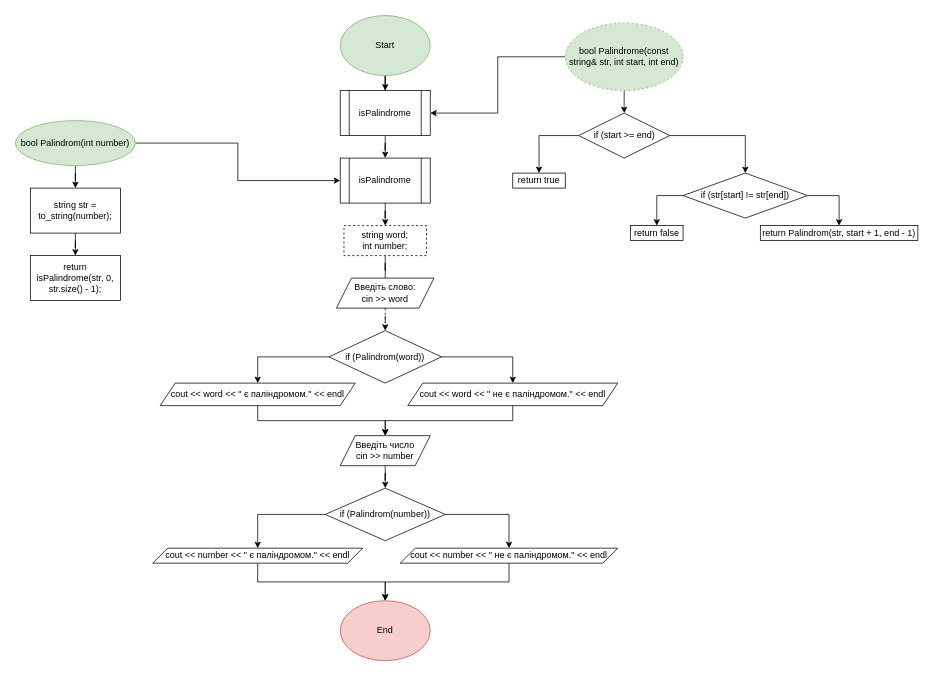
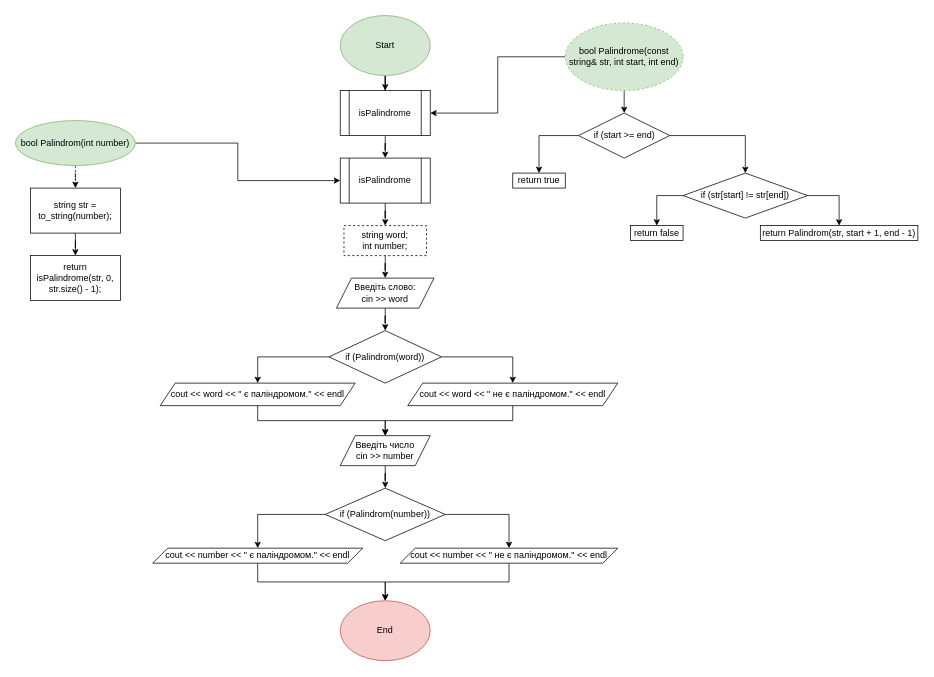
edge "bool Palindrom(int number)" -> "string str = to_string(number);": style solid -> dashed
edge "string word; int number;" -- "Введіть слово: cin >> word": arrowhead none -> classic
edge "Введіть слово: cin >> word" -> "if (Palindrom(word))": style dashed -> solid
